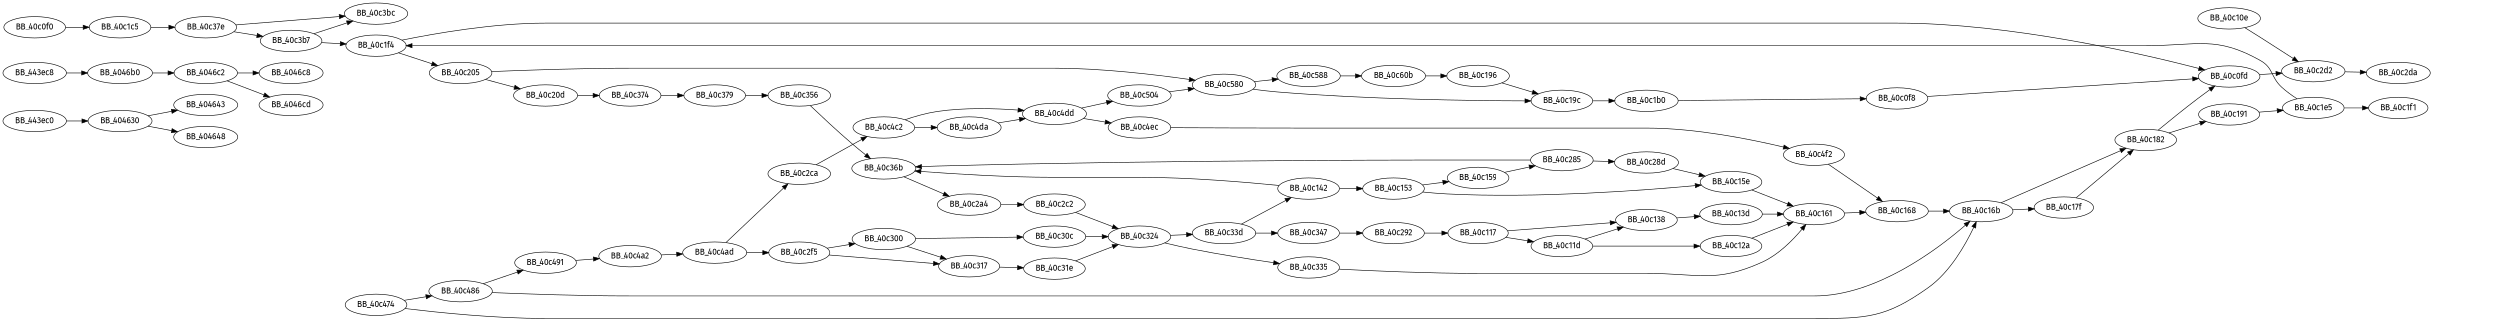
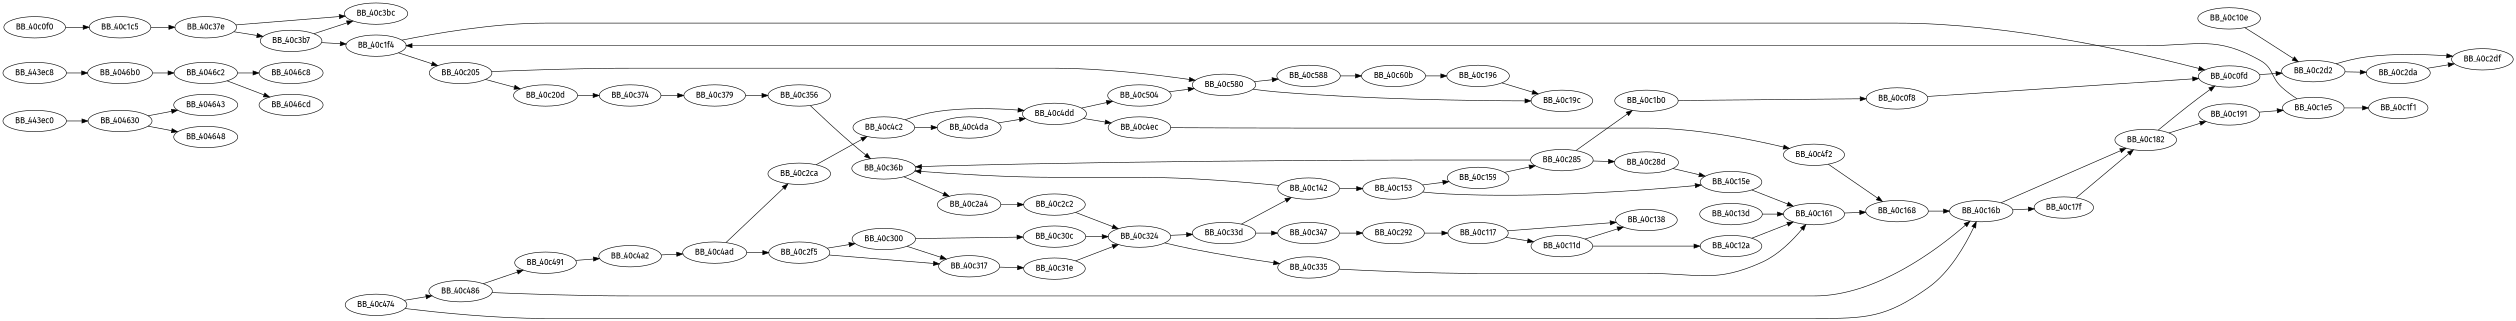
node "BB_40c2df": added
edge "BB_40c19c" -> "BB_40c1b0": now "BB_40c285" -> "BB_40c1b0"
edge "BB_40c138" -> "BB_40c13d": removed
